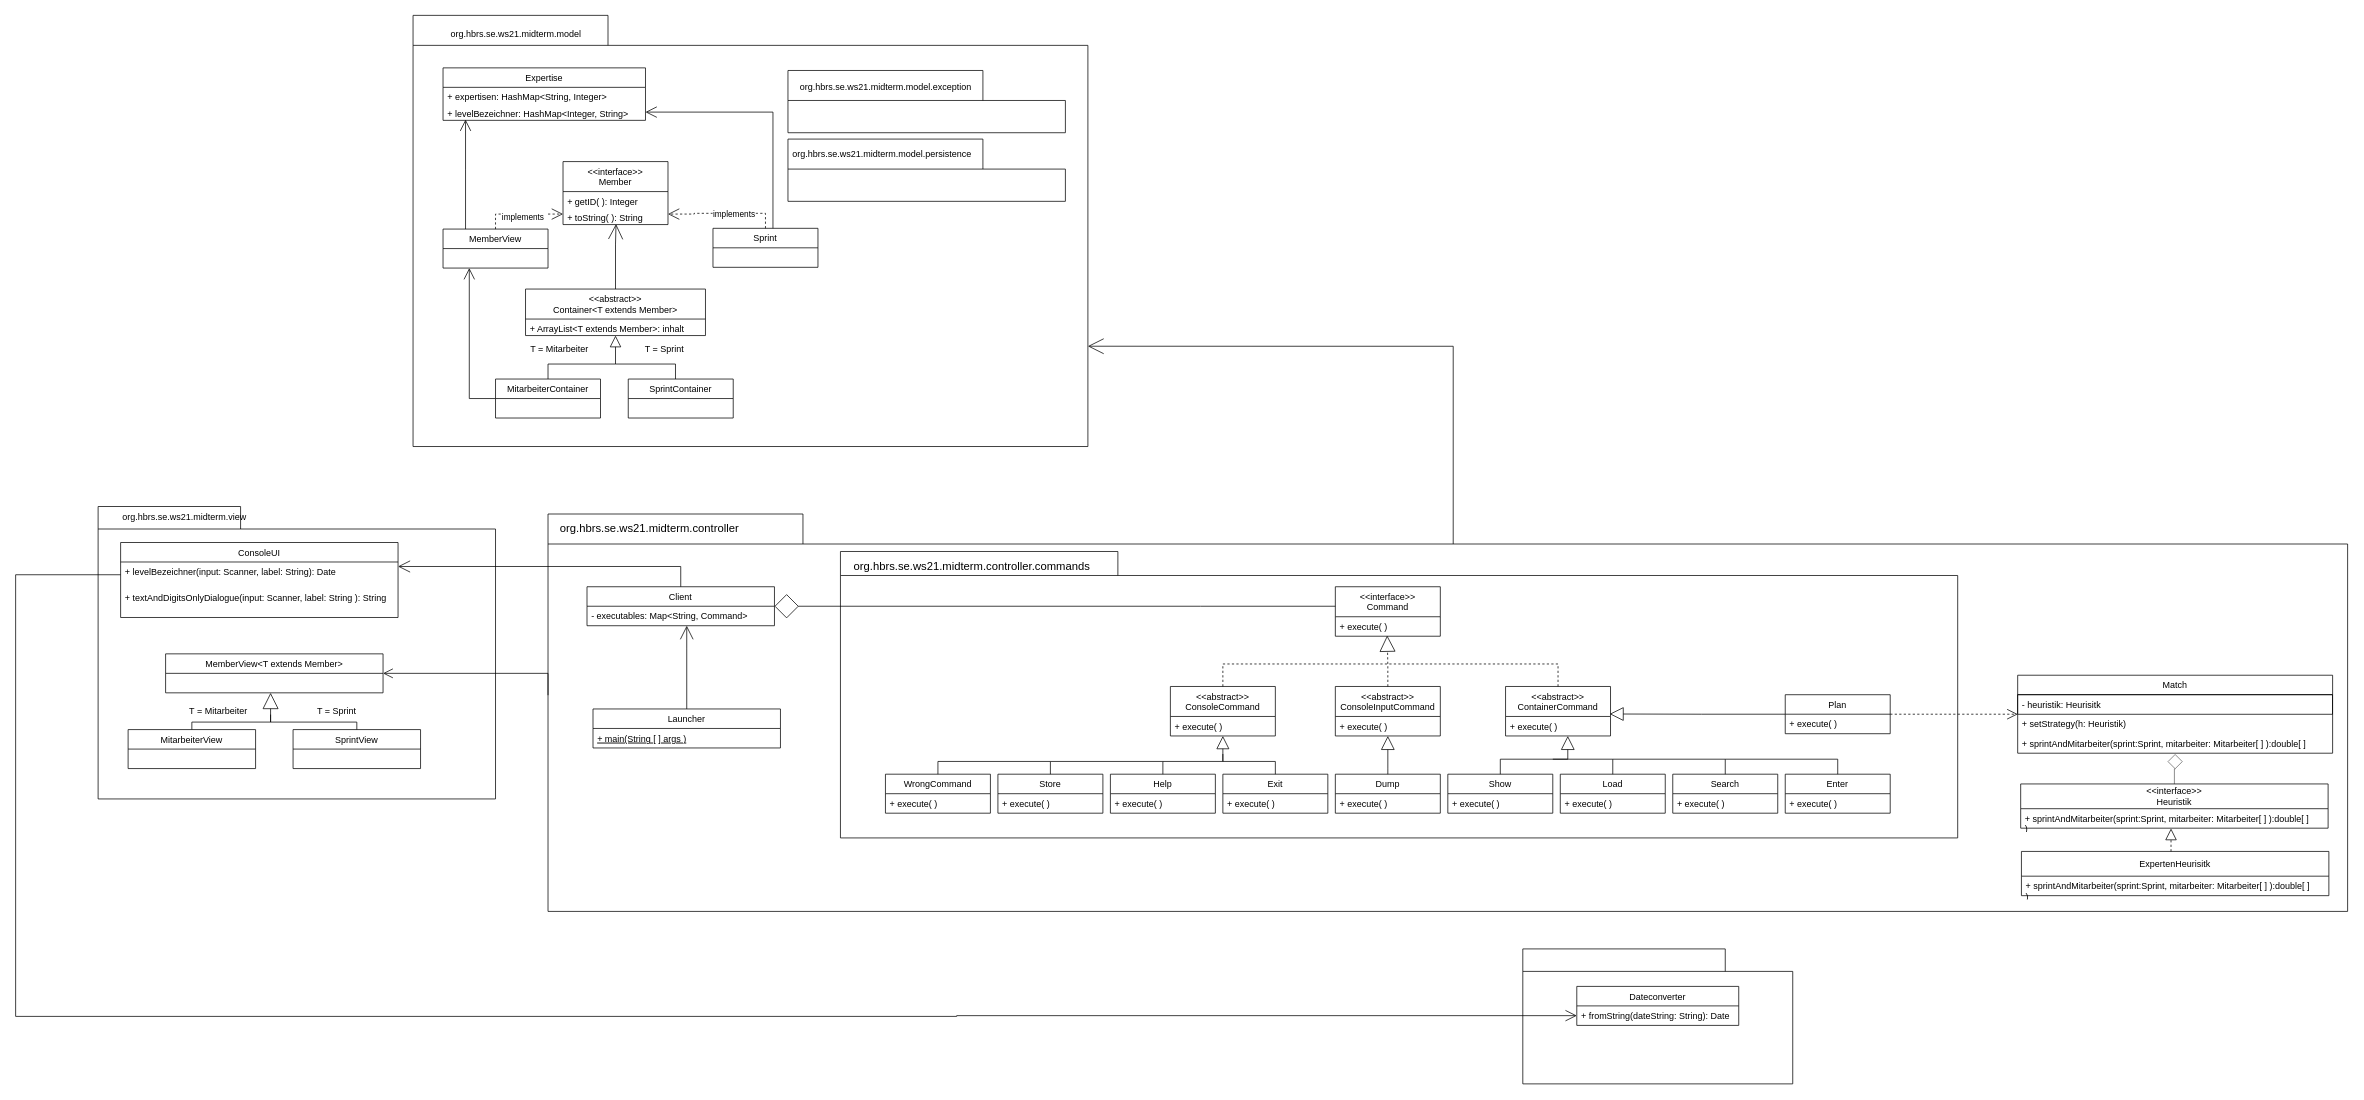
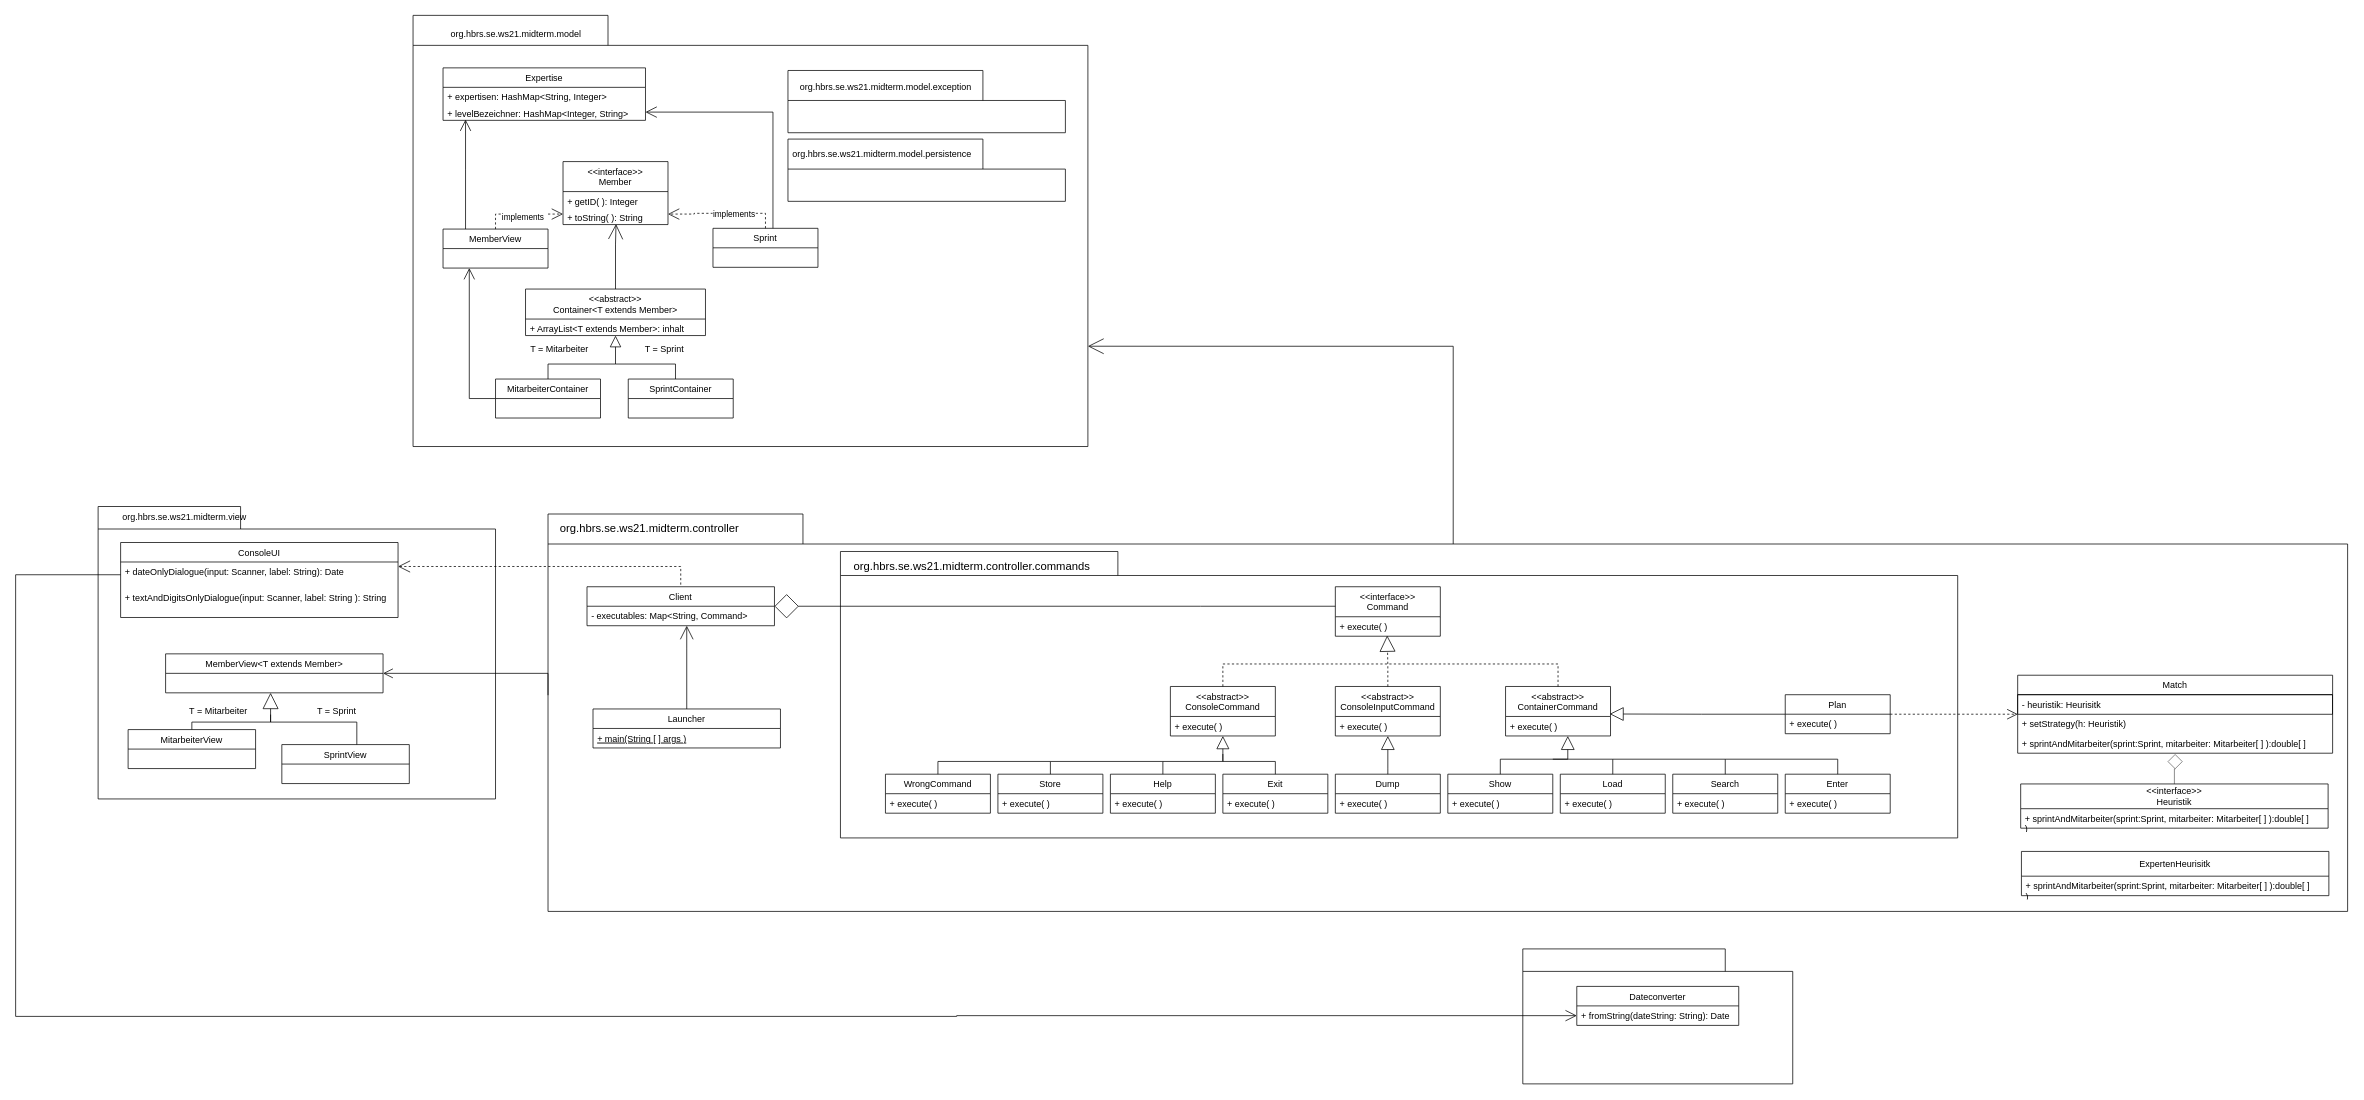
edge "Client" -> "ConsoleUI": style solid -> dashed
node "+ levelBezeichner(input: Scanner, label: String): Date": label "+ levelBezeichner(input: Scanner, label: String): Date" -> "+ dateOnlyDialogue(input: Scanner, label: String): Date"
node "SprintView": moved (357, 749) -> (345, 764)
edge "ExpertenHeurisitk" -> "+ sprintAndMitarbeiter(sprint:Sprint, mitarbeiter: Mitarbeiter[ ] ):double[ ] )": removed
